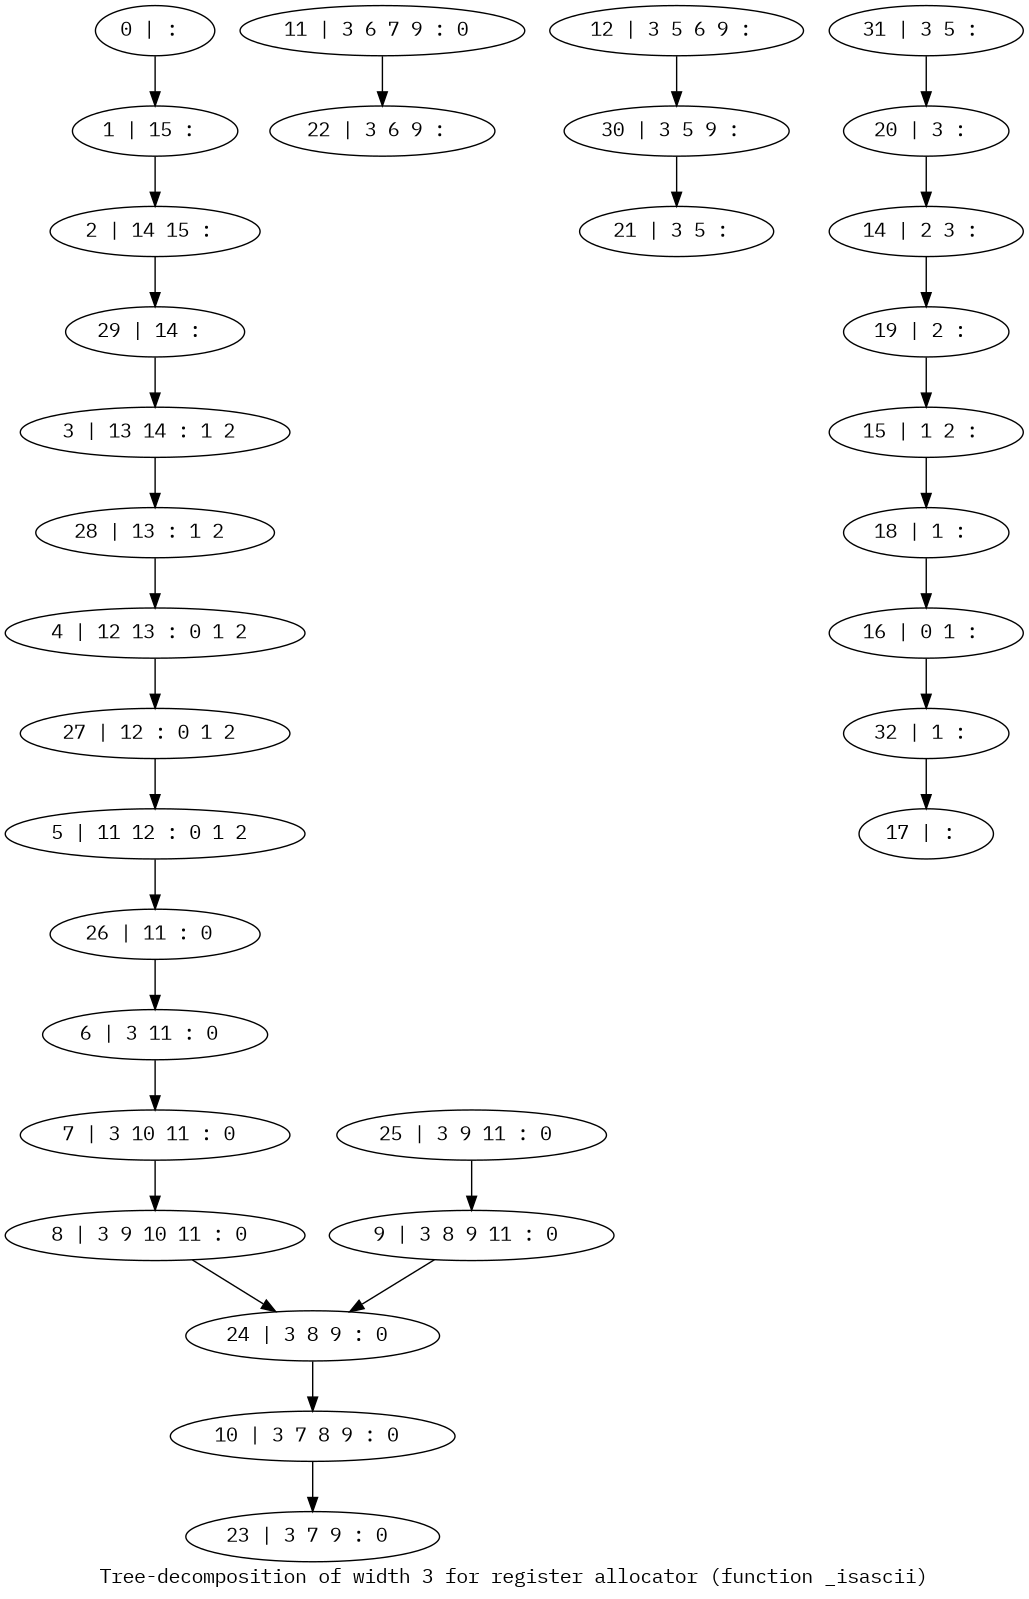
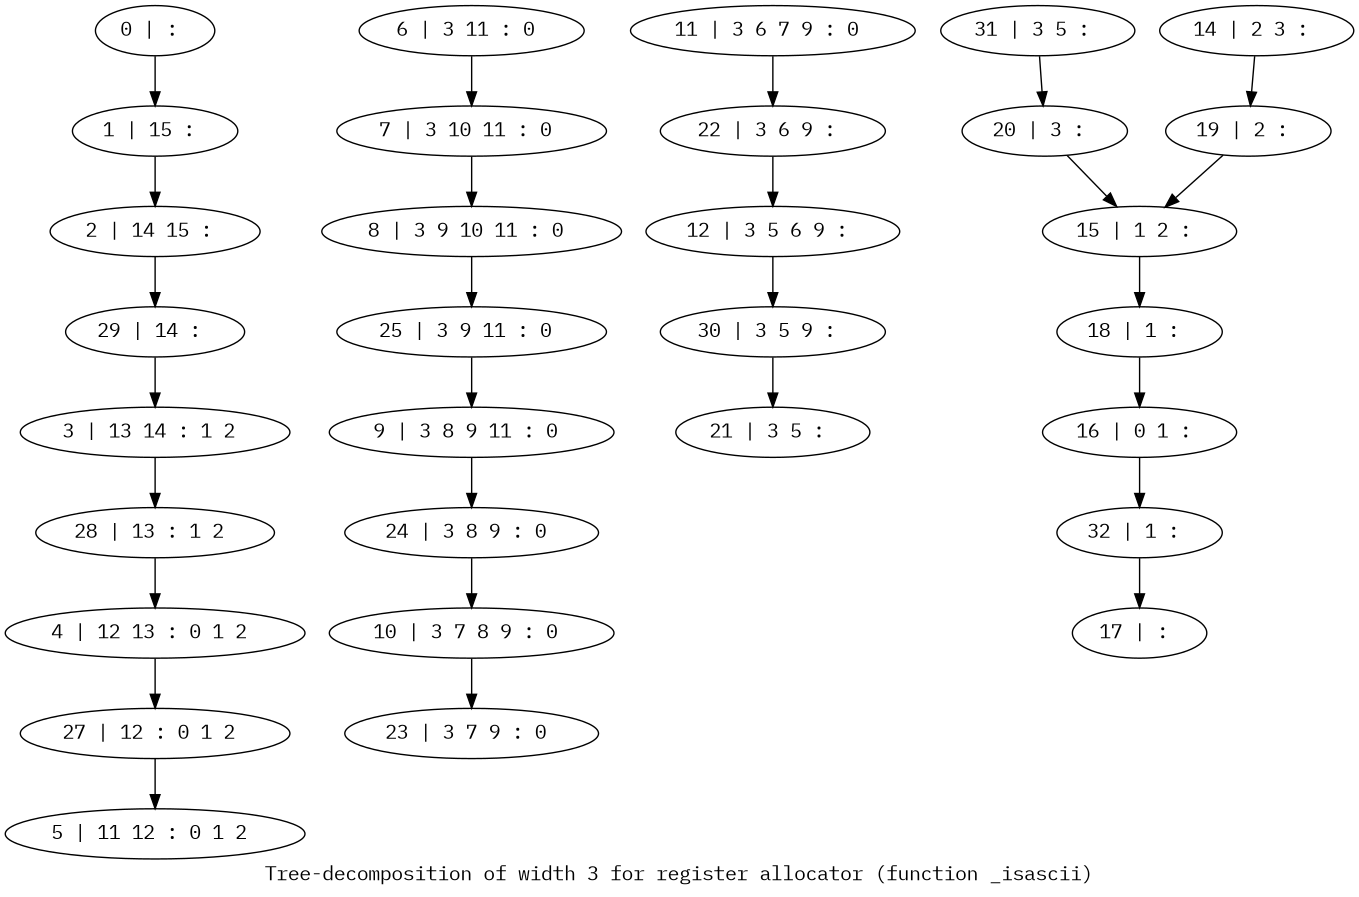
edge "22 | 3 6 9 :" -> "12 | 3 5 6 9 :": added
edge "20 | 3 :" -> "14 | 2 3 :": now "20 | 3 :" -> "15 | 1 2 :"
node "26 | 11 : 0": removed
edge "8 | 3 9 10 11 : 0" -> "24 | 3 8 9 : 0": now "8 | 3 9 10 11 : 0" -> "25 | 3 9 11 : 0"
